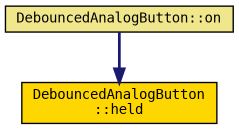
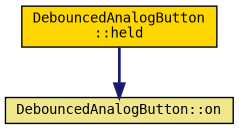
edge "DebouncedAnalogButton::on" -> "DebouncedAnalogButton ::held": reversed
